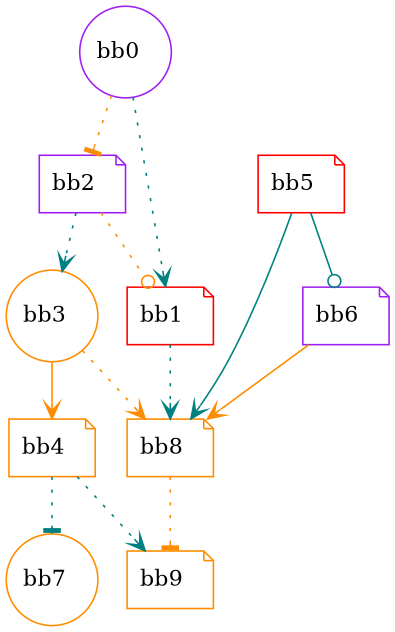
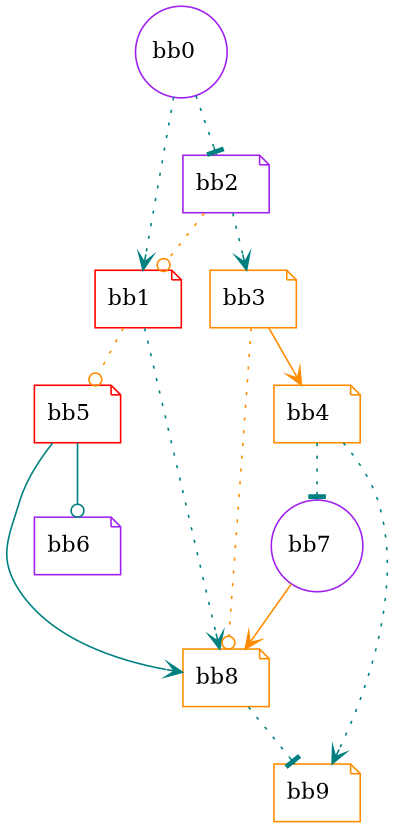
edge "bb0" -> "bb2": color darkorange -> teal
node "bb3": shape circle -> note
edge "bb1" -> "bb5": added
edge "bb6" -> "bb8": now "bb7" -> "bb8"
edge "bb3" -> "bb8": arrowhead vee -> odot
edge "bb8" -> "bb9": color darkorange -> teal
node "bb7": color darkorange -> purple
